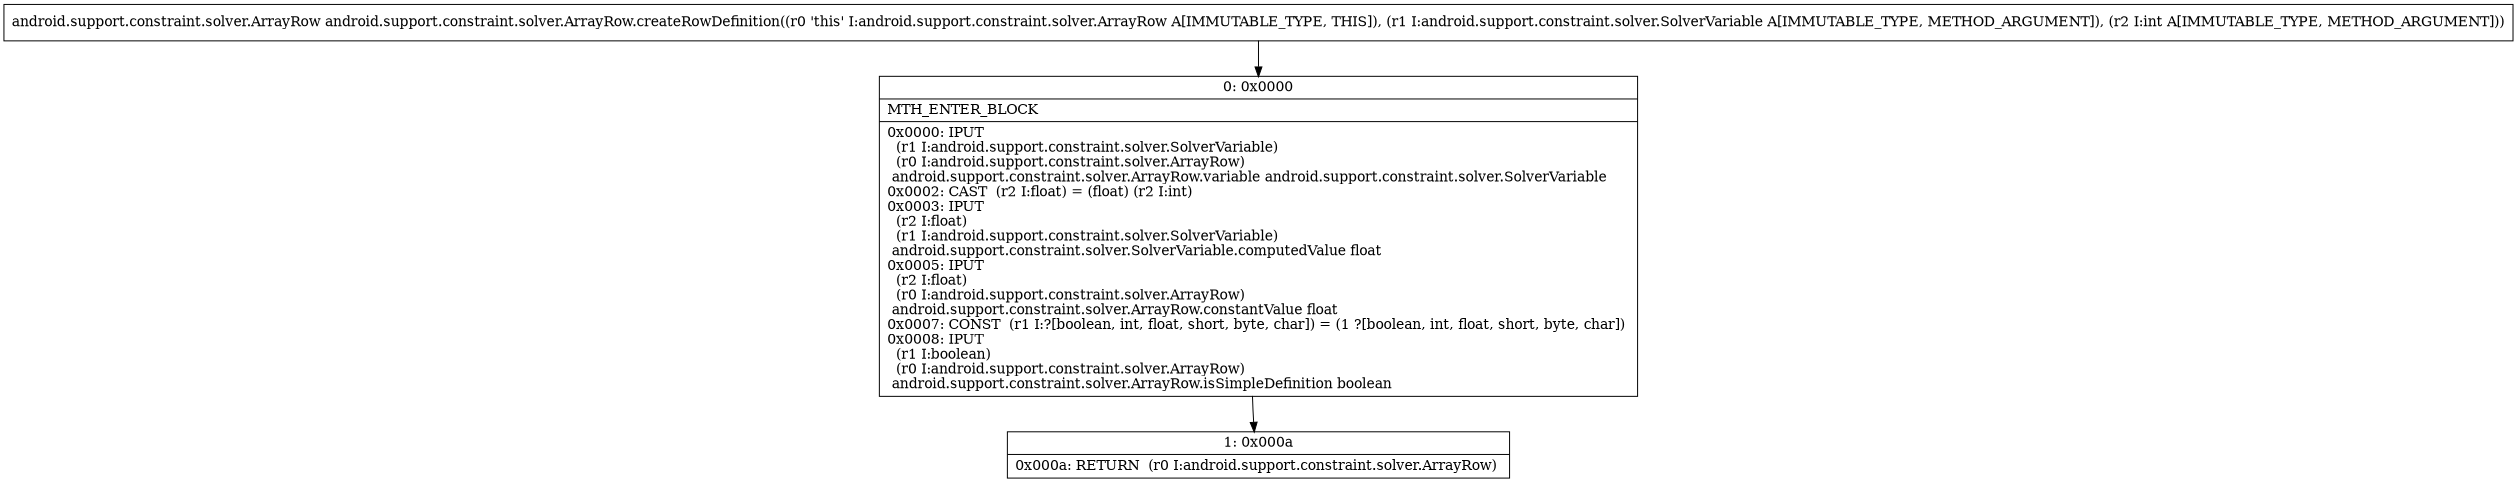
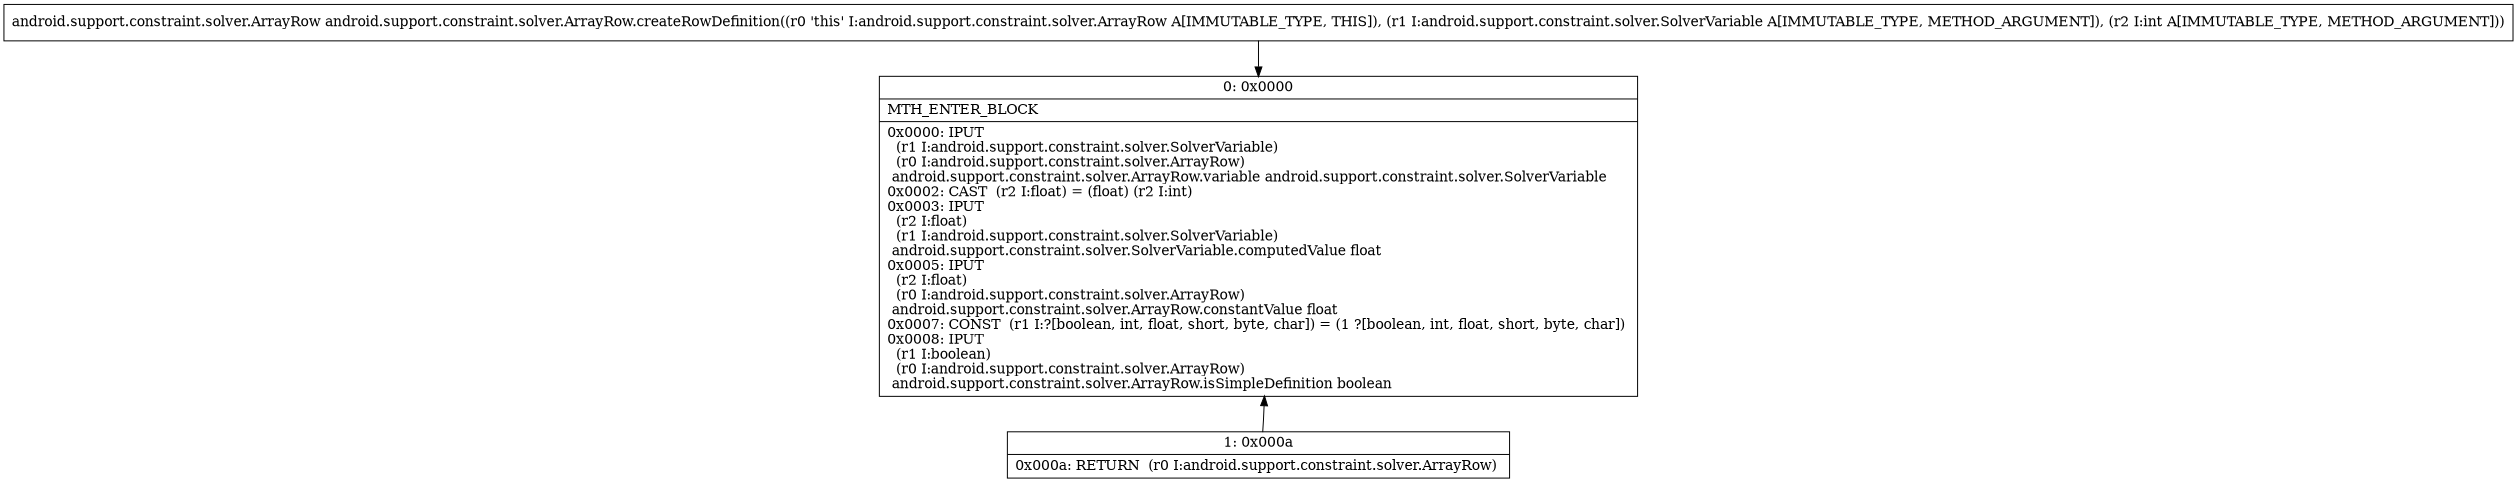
edge "0: 0x0000" -> "1: 0x000a": reversed
